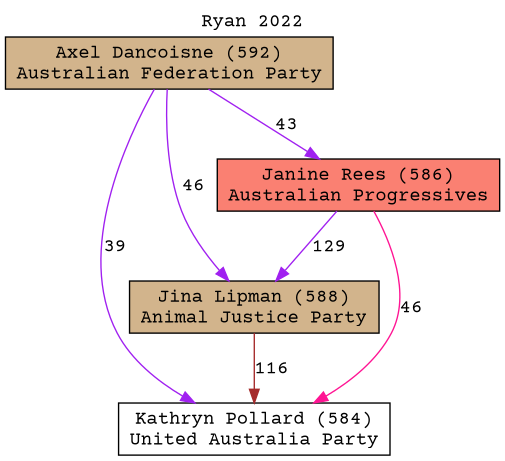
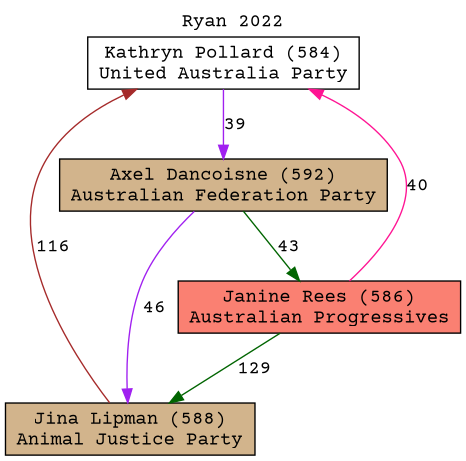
edge "Axel Dancoisne (592) Australian Federation Party" -> "Janine Rees (586) Australian Progressives": color purple -> darkgreen
edge "Janine Rees (586) Australian Progressives" -> "Jina Lipman (588) Animal Justice Party": color purple -> darkgreen
edge "Axel Dancoisne (592) Australian Federation Party" -> "Kathryn Pollard (584) United Australia Party": reversed
edge "Janine Rees (586) Australian Progressives" -> "Kathryn Pollard (584) United Australia Party": label "46" -> "40"
